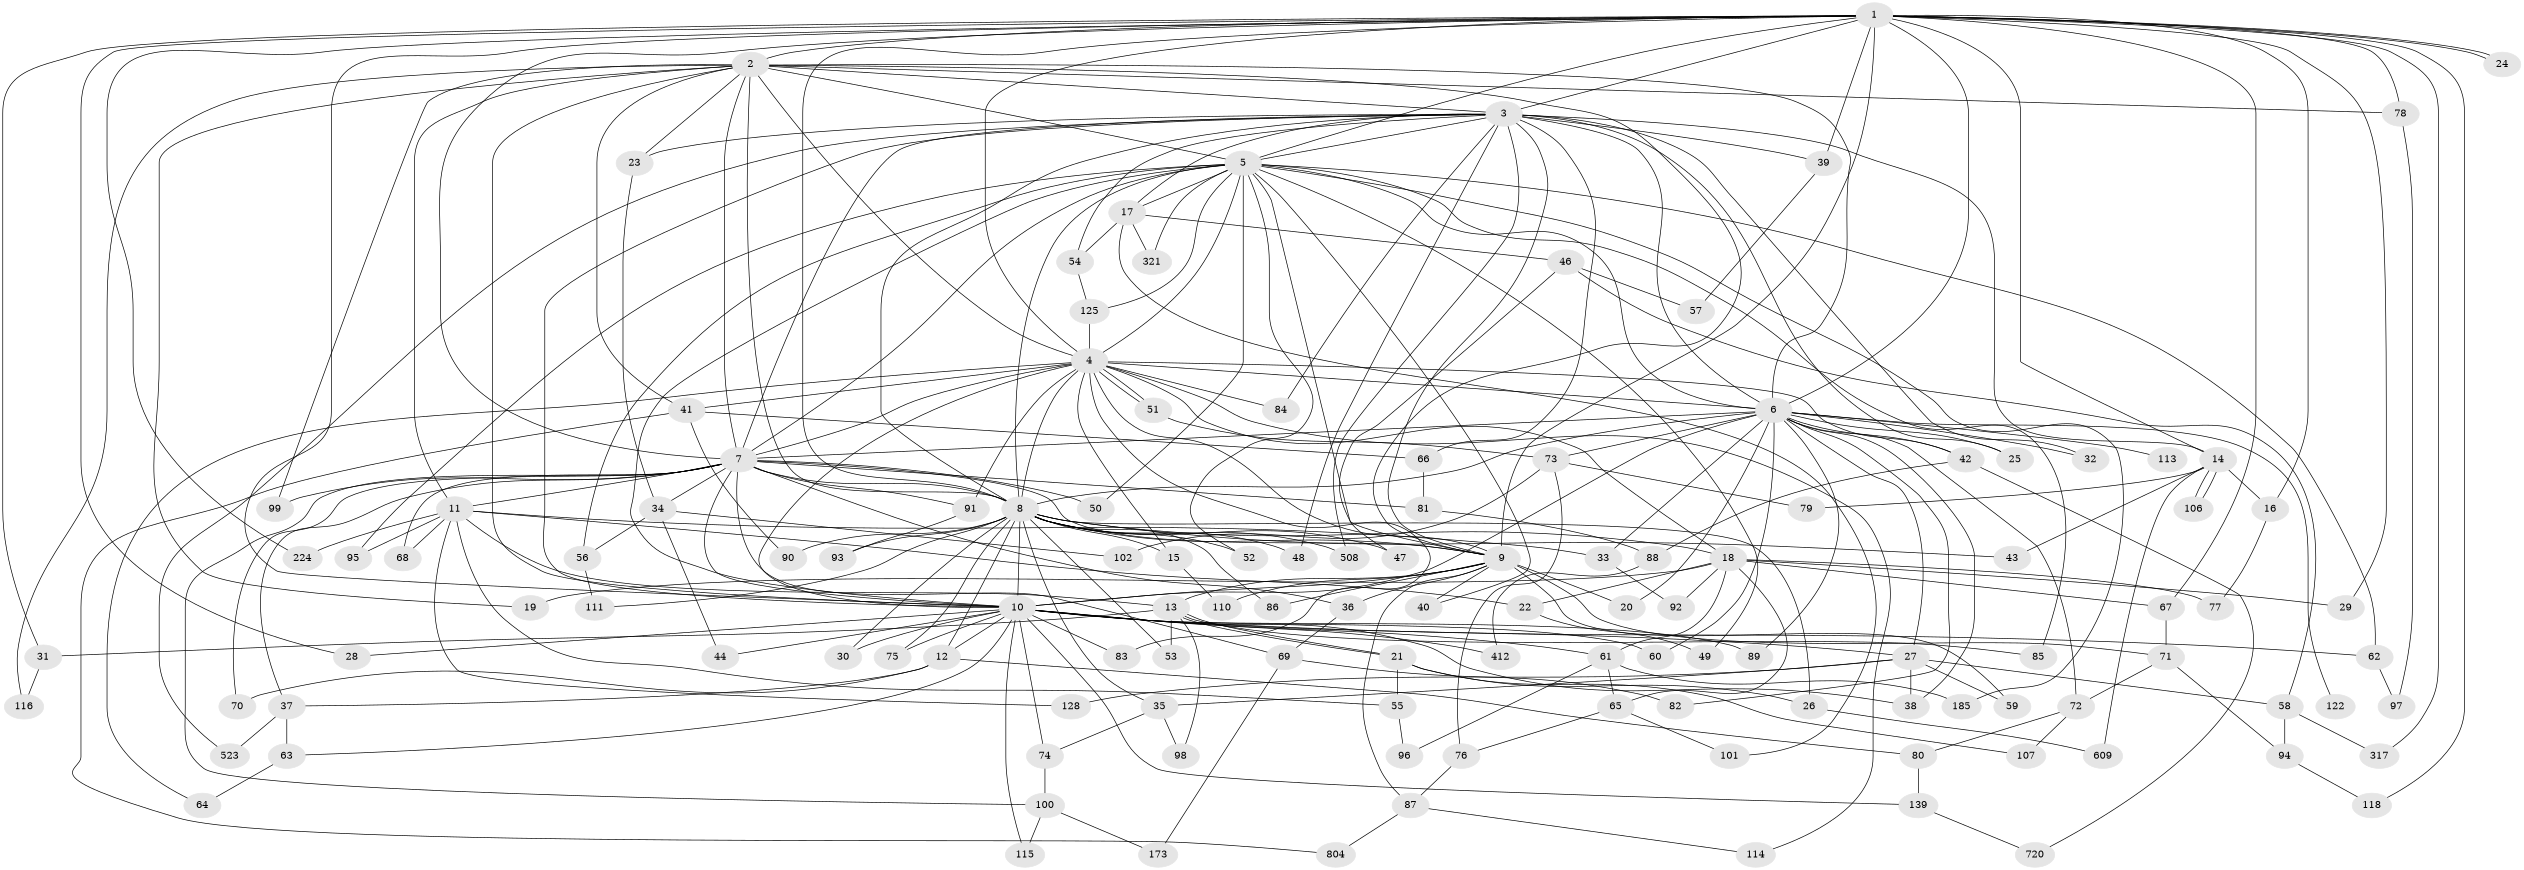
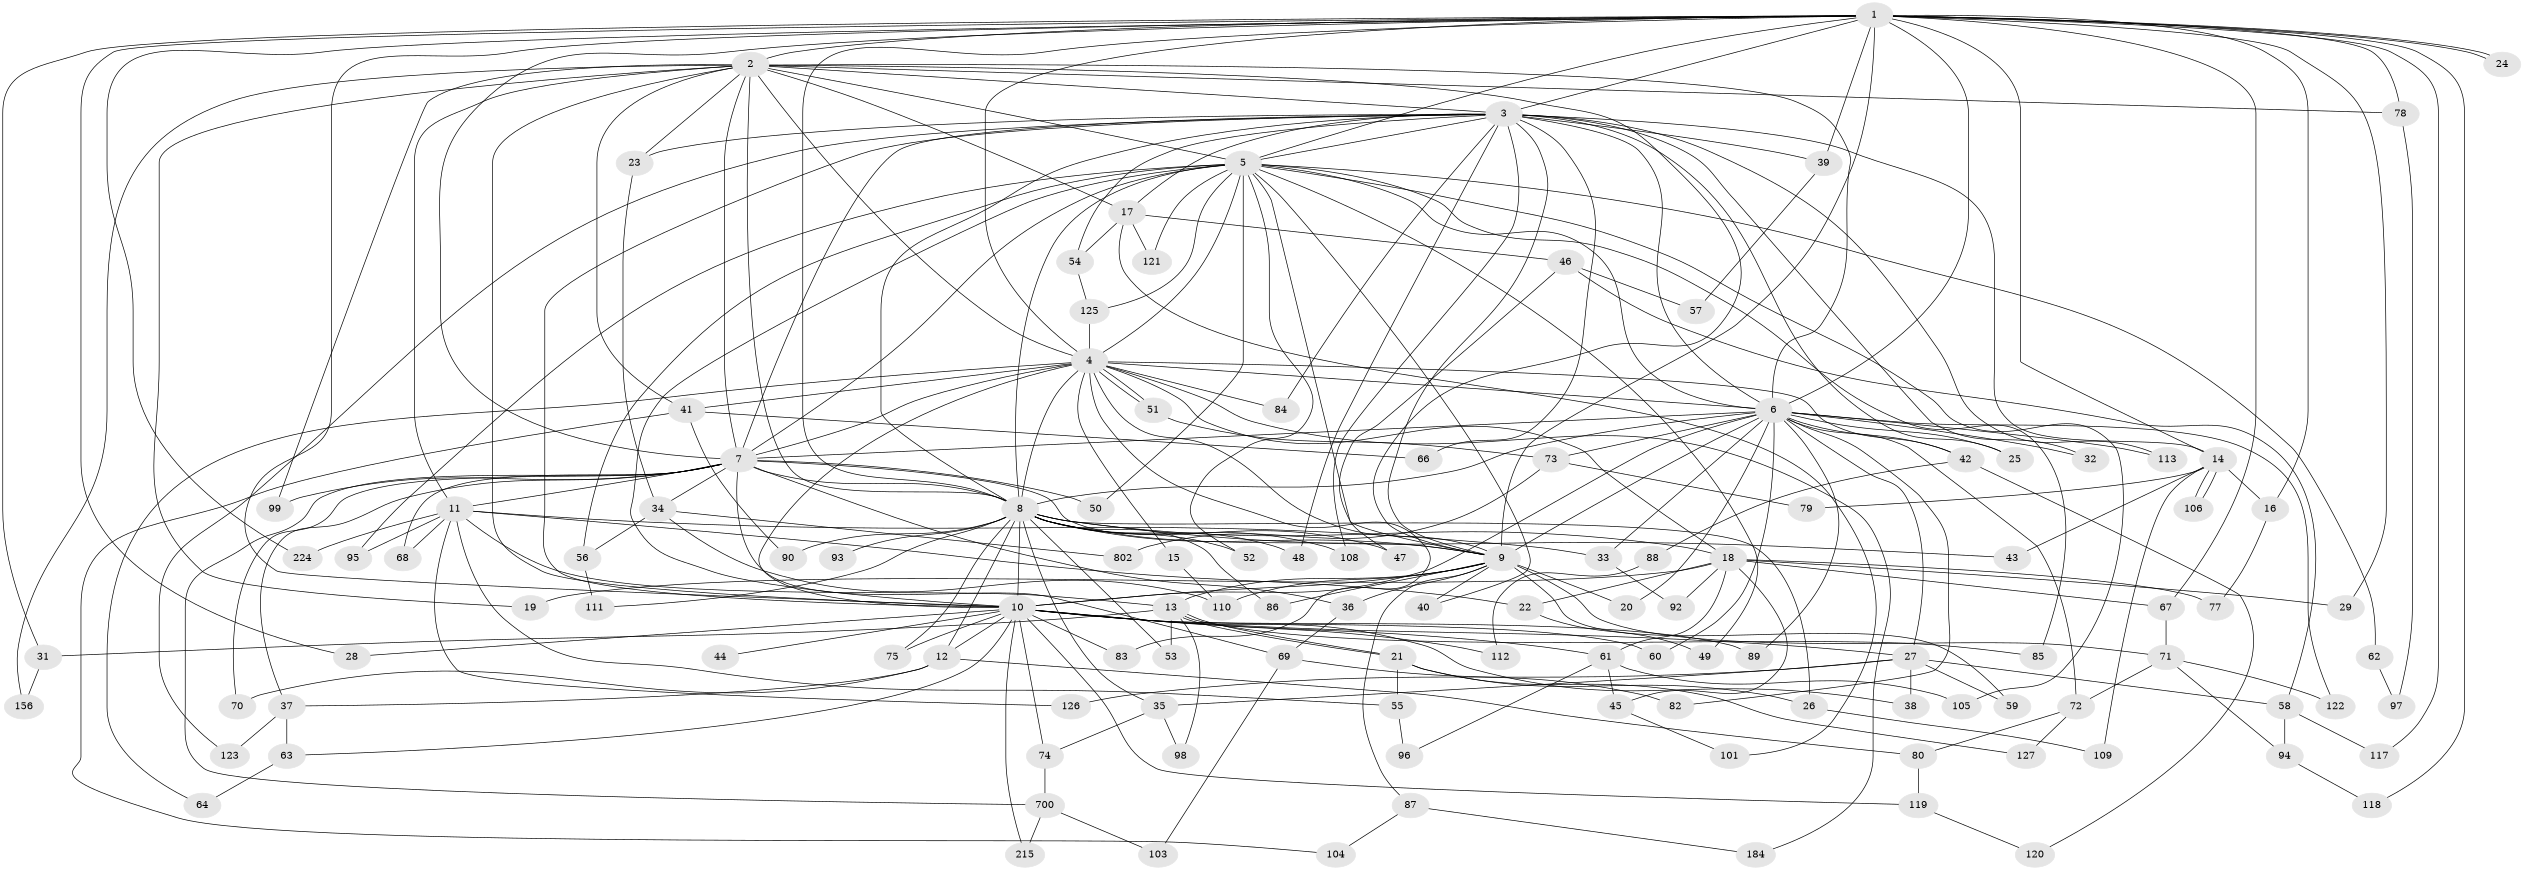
edge "5" -- "17": now "2" -- "17"
edge "3" -- "113": added
node "321": label "321" -> "121"
node "91": removed
node "81": removed
edge "6" -- "38": now "6" -- "9"
edge "8" -- "15": removed
node "102": label "102" -> "802"
node "508": label "508" -> "108"
edge "7" -- "10": removed
edge "34" -- "44": now "34" -- "110"
edge "10" -- "62": removed
node "30": removed
node "412": label "412" -> "112"
edge "71" -- "122": added
node "116": label "116" -> "156"
node "128": label "128" -> "126"
node "65": label "65" -> "45"
node "185": label "185" -> "105"
node "523": label "523" -> "123"
node "76": removed
node "107": label "107" -> "127"
node "609": label "609" -> "109"
node "317": label "317" -> "117"
node "100": label "100" -> "700"
node "139": label "139" -> "119"
node "115": label "115" -> "215"
node "173": label "173" -> "103"
node "804": label "804" -> "104"
node "114": label "114" -> "184"
node "720": label "720" -> "120"
